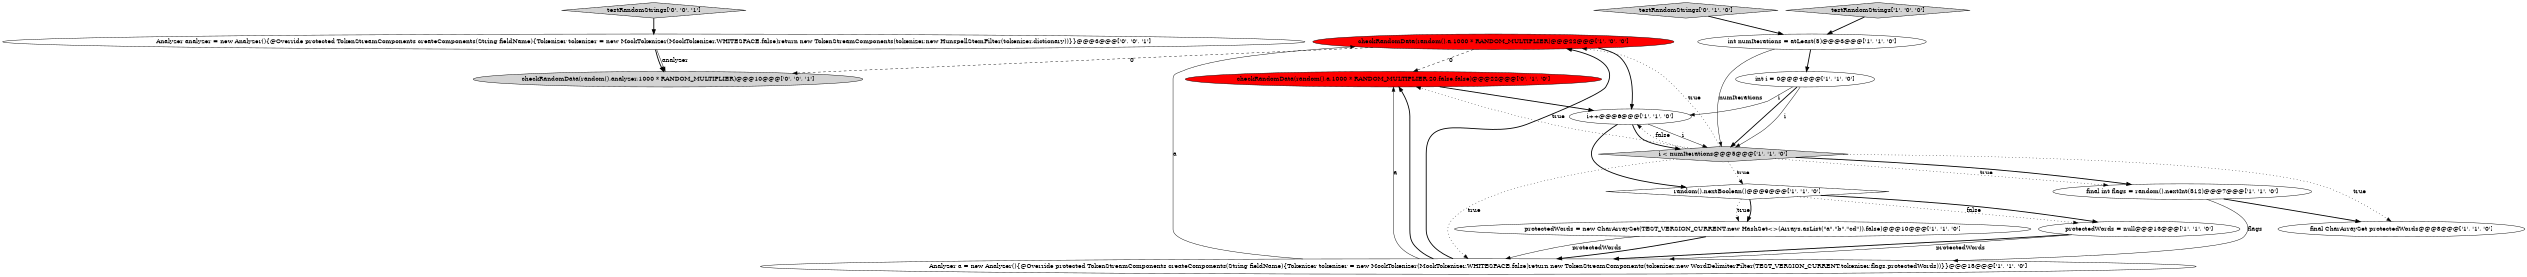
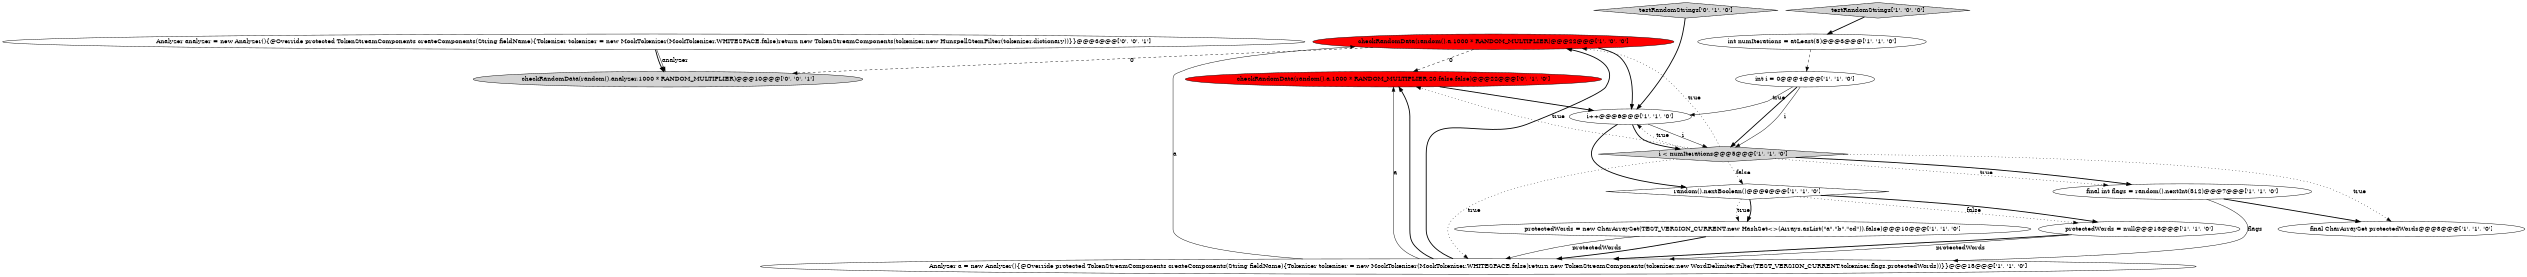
node "testRandomStrings['0', '0', '1']": removed
edge "testRandomStrings['0', '1', '0']" -> "int numIterations = atLeast(5)@@@3@@@['1', '1', '0']": now "testRandomStrings['0', '1', '0']" -> "i++@@@6@@@['1', '1', '0']"
edge "int numIterations = atLeast(5)@@@3@@@['1', '1', '0']" -> "int i = 0@@@4@@@['1', '1', '0']": style bold -> dashed
edge "int numIterations = atLeast(5)@@@3@@@['1', '1', '0']" -> "i < numIterations@@@5@@@['1', '1', '0']": removed, label "numIterations"
edge "int i = 0@@@4@@@['1', '1', '0']" -> "i++@@@6@@@['1', '1', '0']": label "i" -> "true"
edge "i < numIterations@@@5@@@['1', '1', '0']" -> "i++@@@6@@@['1', '1', '0']": label "false" -> "true"
edge "i < numIterations@@@5@@@['1', '1', '0']" -> "random().nextBoolean()@@@9@@@['1', '1', '0']": label "true" -> "false"
